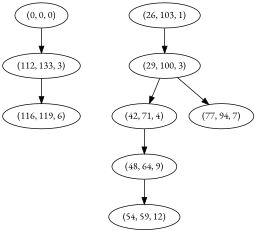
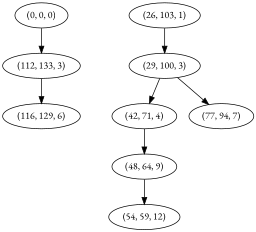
node "(116, 119, 6)": label "(116, 119, 6)" -> "(116, 129, 6)"
